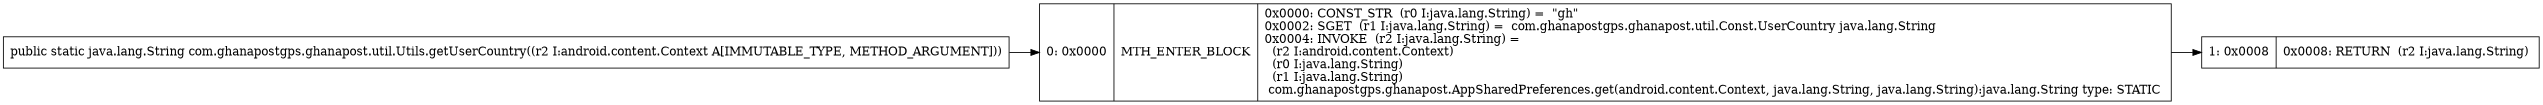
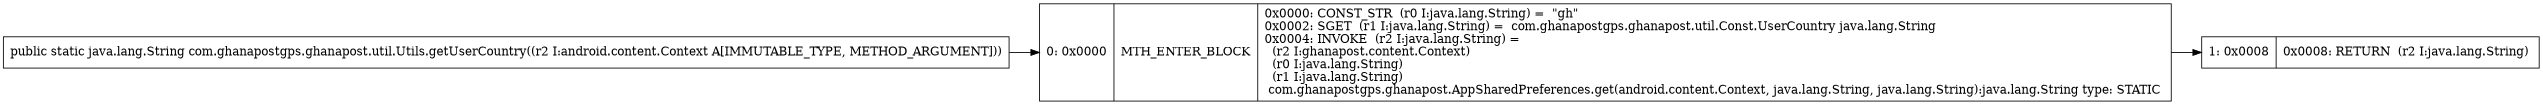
node "0: 0x0000": text "(r2 I:android.content.Context)" -> "(r2 I:ghanapost.content.Context)"
